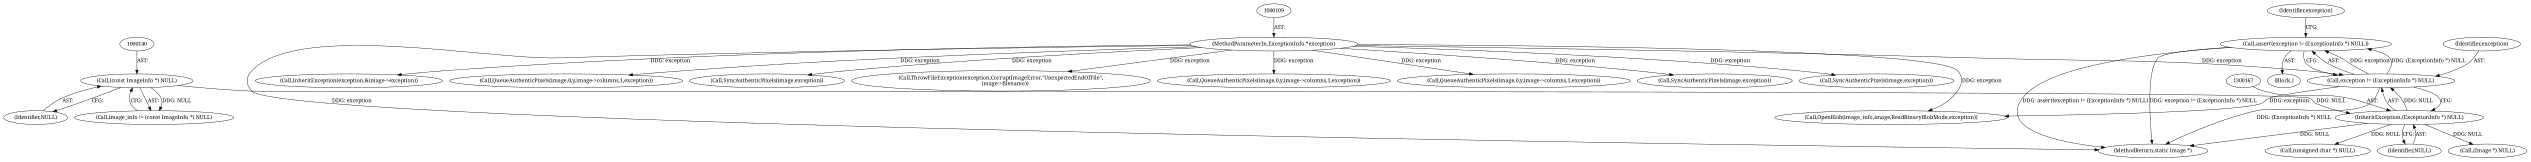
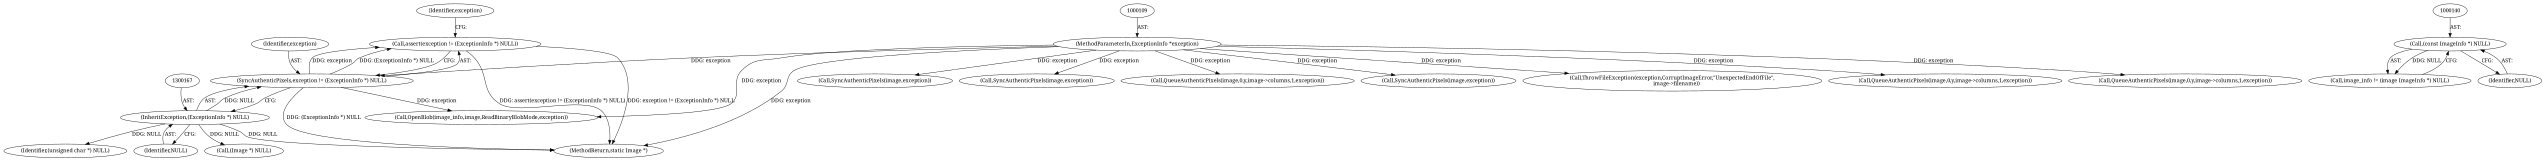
node "(Call,InheritException(exception,&image->exception))": removed
node "(Block,)": removed
node "(Call,exception != (ExceptionInfo *) NULL)": label "(Call,exception != (ExceptionInfo *) NULL)" -> "(SyncAuthenticPixels,exception != (ExceptionInfo *) NULL)"
edge "(Call,(const ImageInfo *) NULL)" -> "(InheritException,(ExceptionInfo *) NULL)": removed, label "DDG: NULL"
node "(Call,image_info != (const ImageInfo *) NULL)": label "(Call,image_info != (const ImageInfo *) NULL)" -> "(Call,image_info != (image ImageInfo *) NULL)"
node "(Call,(unsigned char *) NULL)": label "(Call,(unsigned char *) NULL)" -> "(Identifier,(unsigned char *) NULL)"
